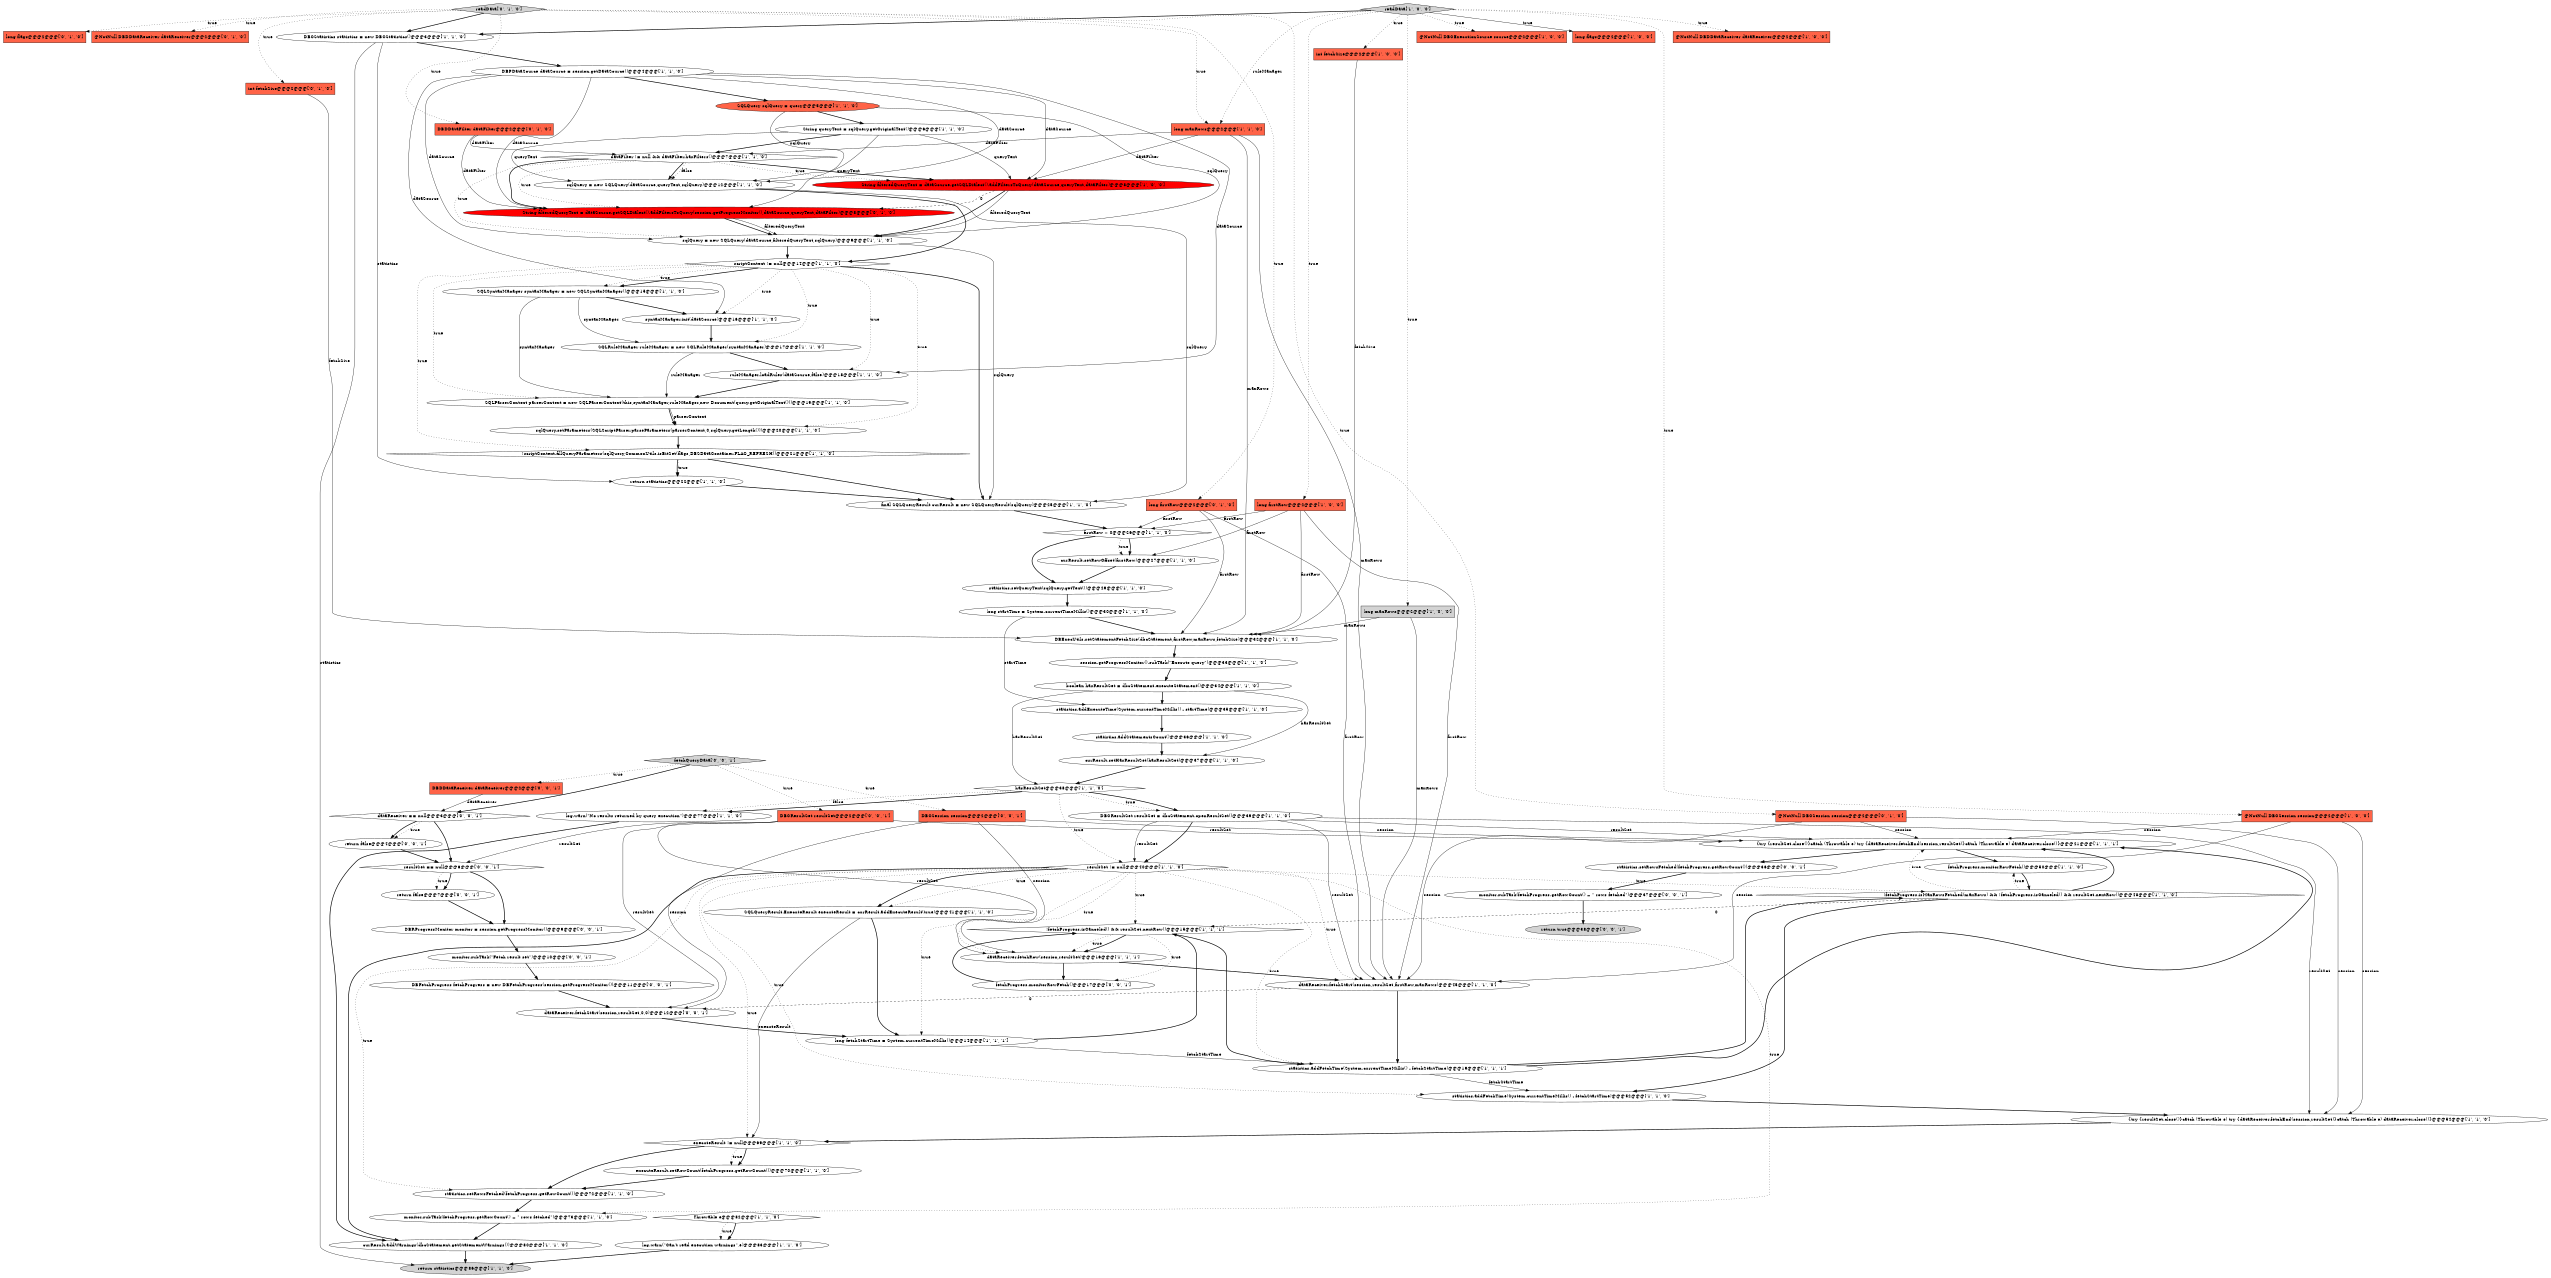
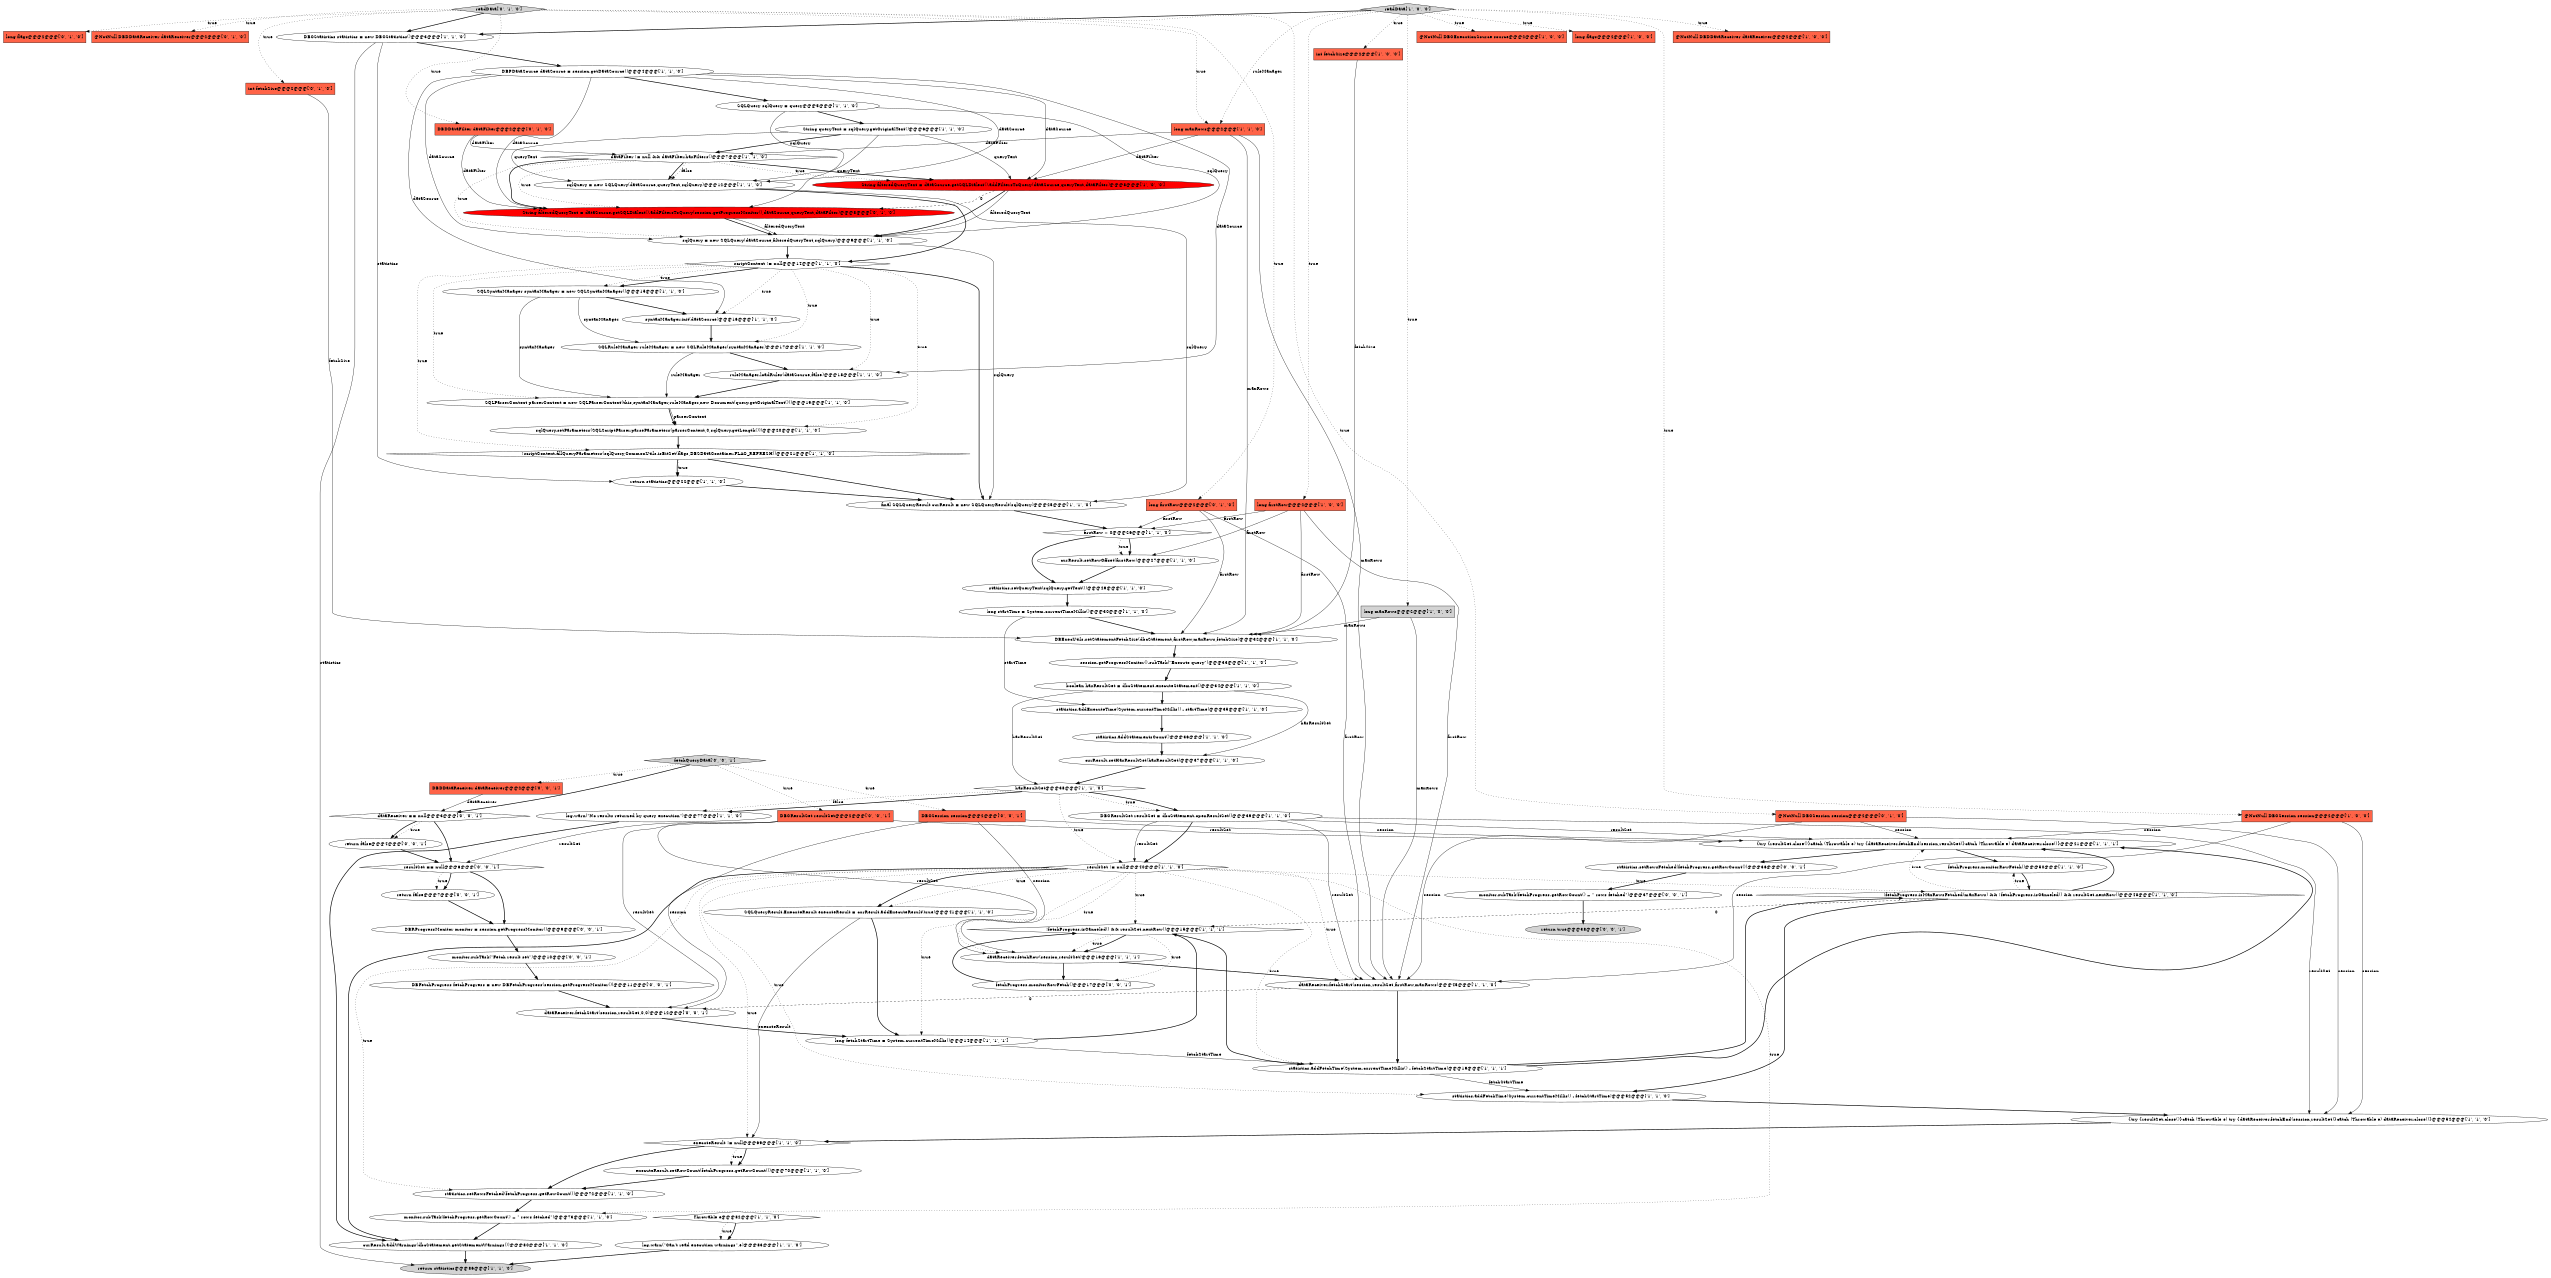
edge "readData['1', '0', '0']" -> "long flags@@@2@@@['1', '0', '0']": style solid -> dotted
node "SQLQuery sqlQuery = query@@@5@@@['1', '1', '0']": fillcolor tomato -> white
